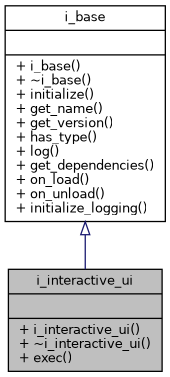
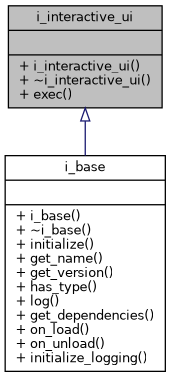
edge "i_interactive_ui" -> "i_base": reversed
